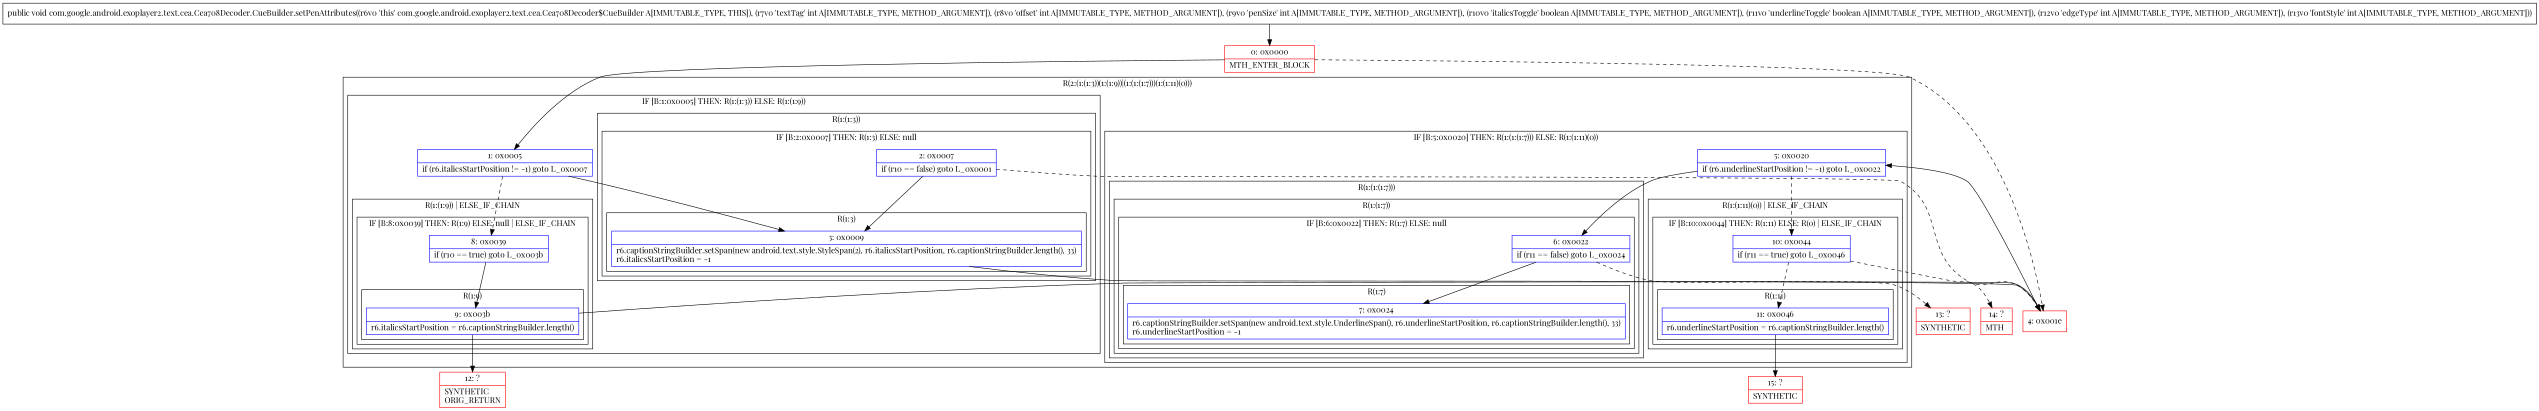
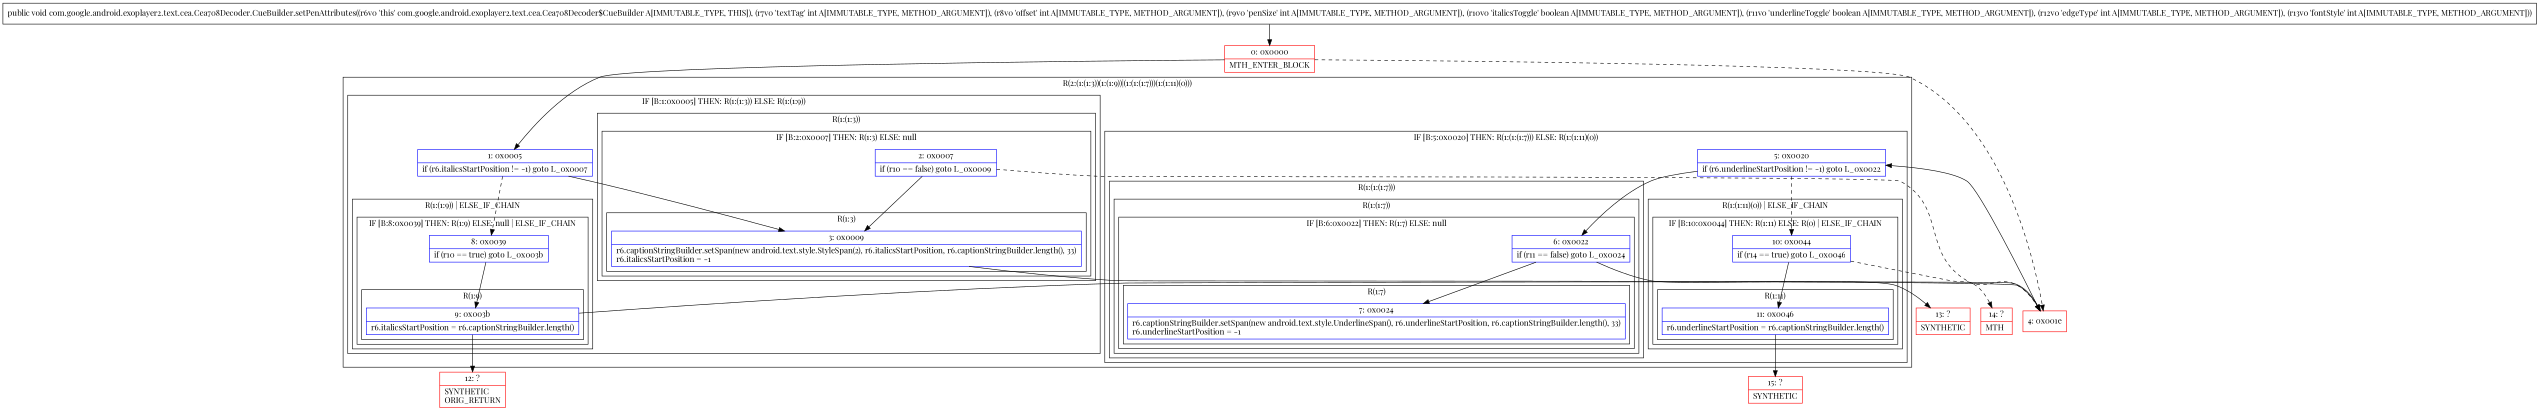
node "2: 0x0007": text "if (r10 == false) goto L_0x0001" -> "if (r10 == false) goto L_0x0009"
node "10: 0x0044": text "if (r11 == true) goto L_0x0046" -> "if (r14 == true) goto L_0x0046"
edge "6: 0x0022" -> "13: ?": style dashed -> solid
edge "10: 0x0044" -> "11: 0x0046": style dashed -> solid
